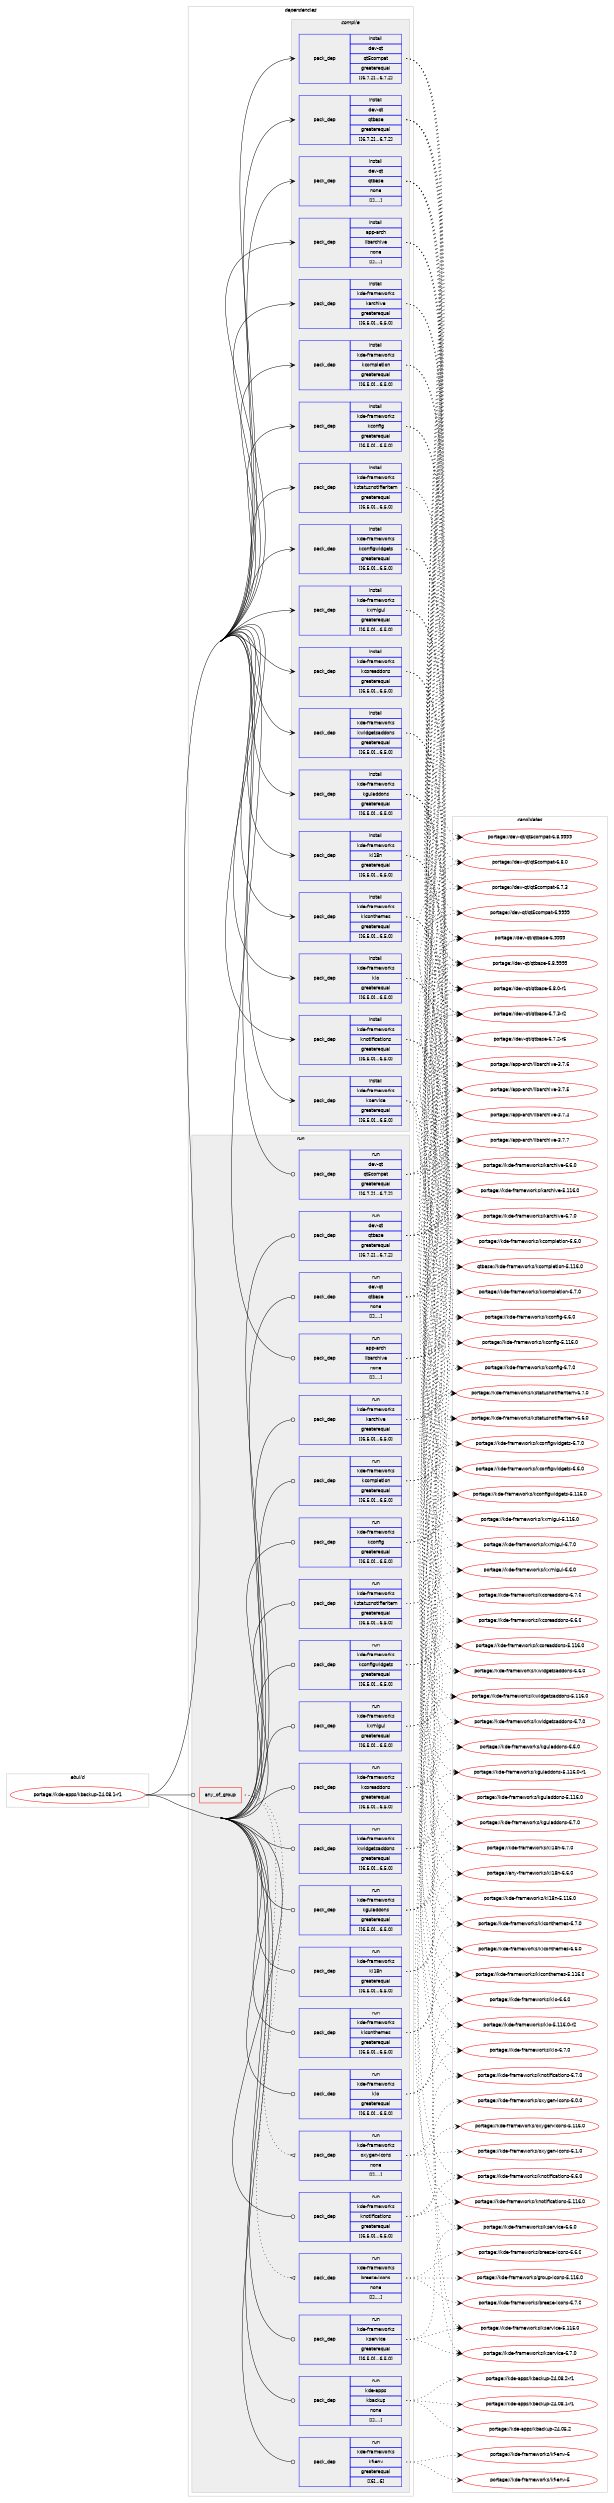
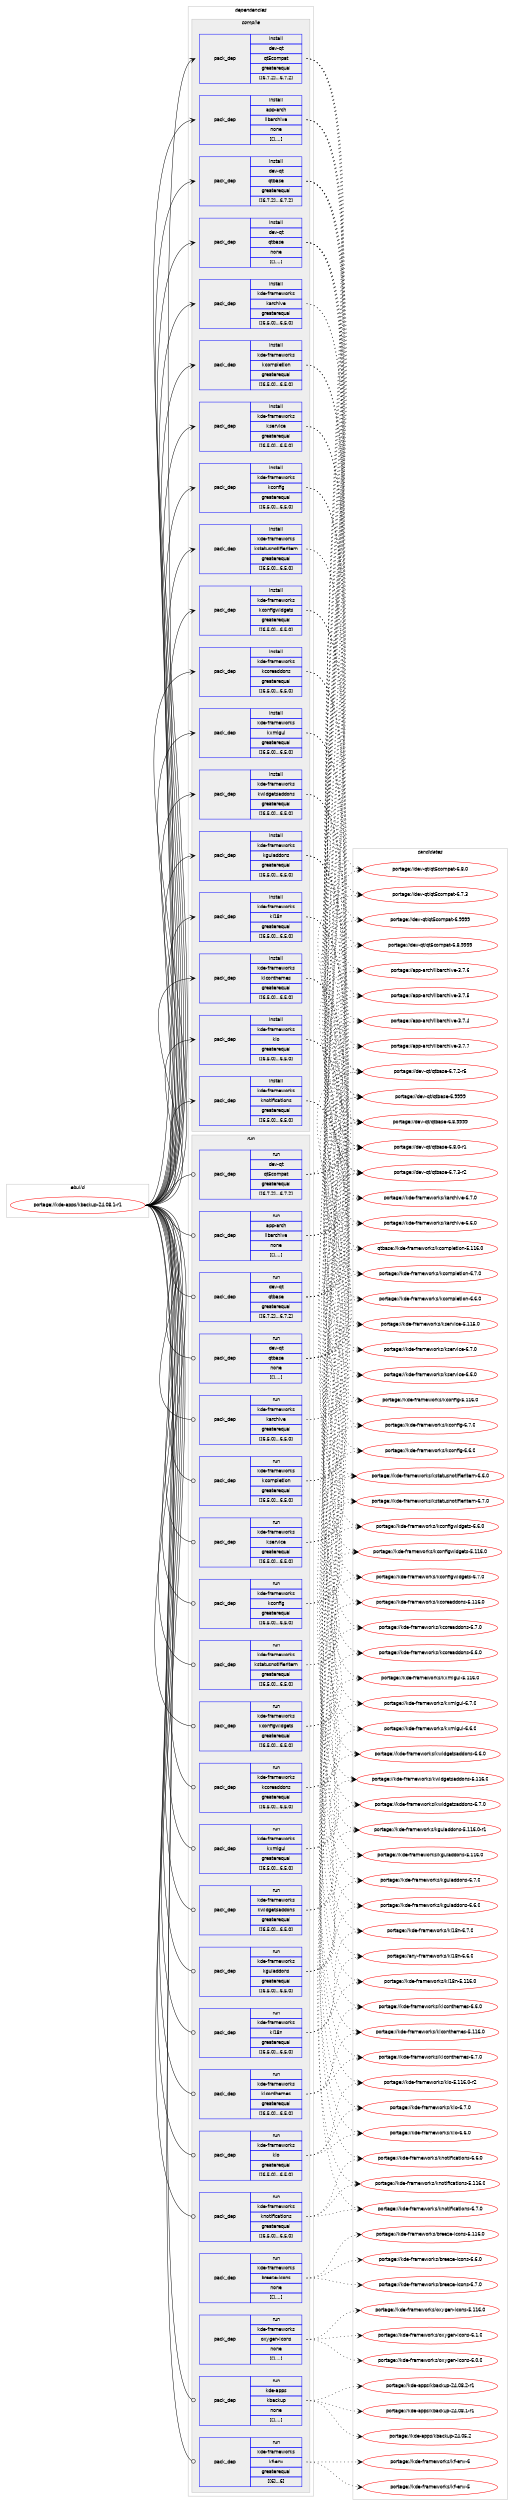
node "portage://kde-frameworks/karchive-5.116.0": removed
node "any_of_group": removed
node "portage://kde-frameworks/group-icons-5.116.0": label "portage://kde-frameworks/group-icons-5.116.0" -> "portage://kde-frameworks/breeze-icons-5.116.0"
